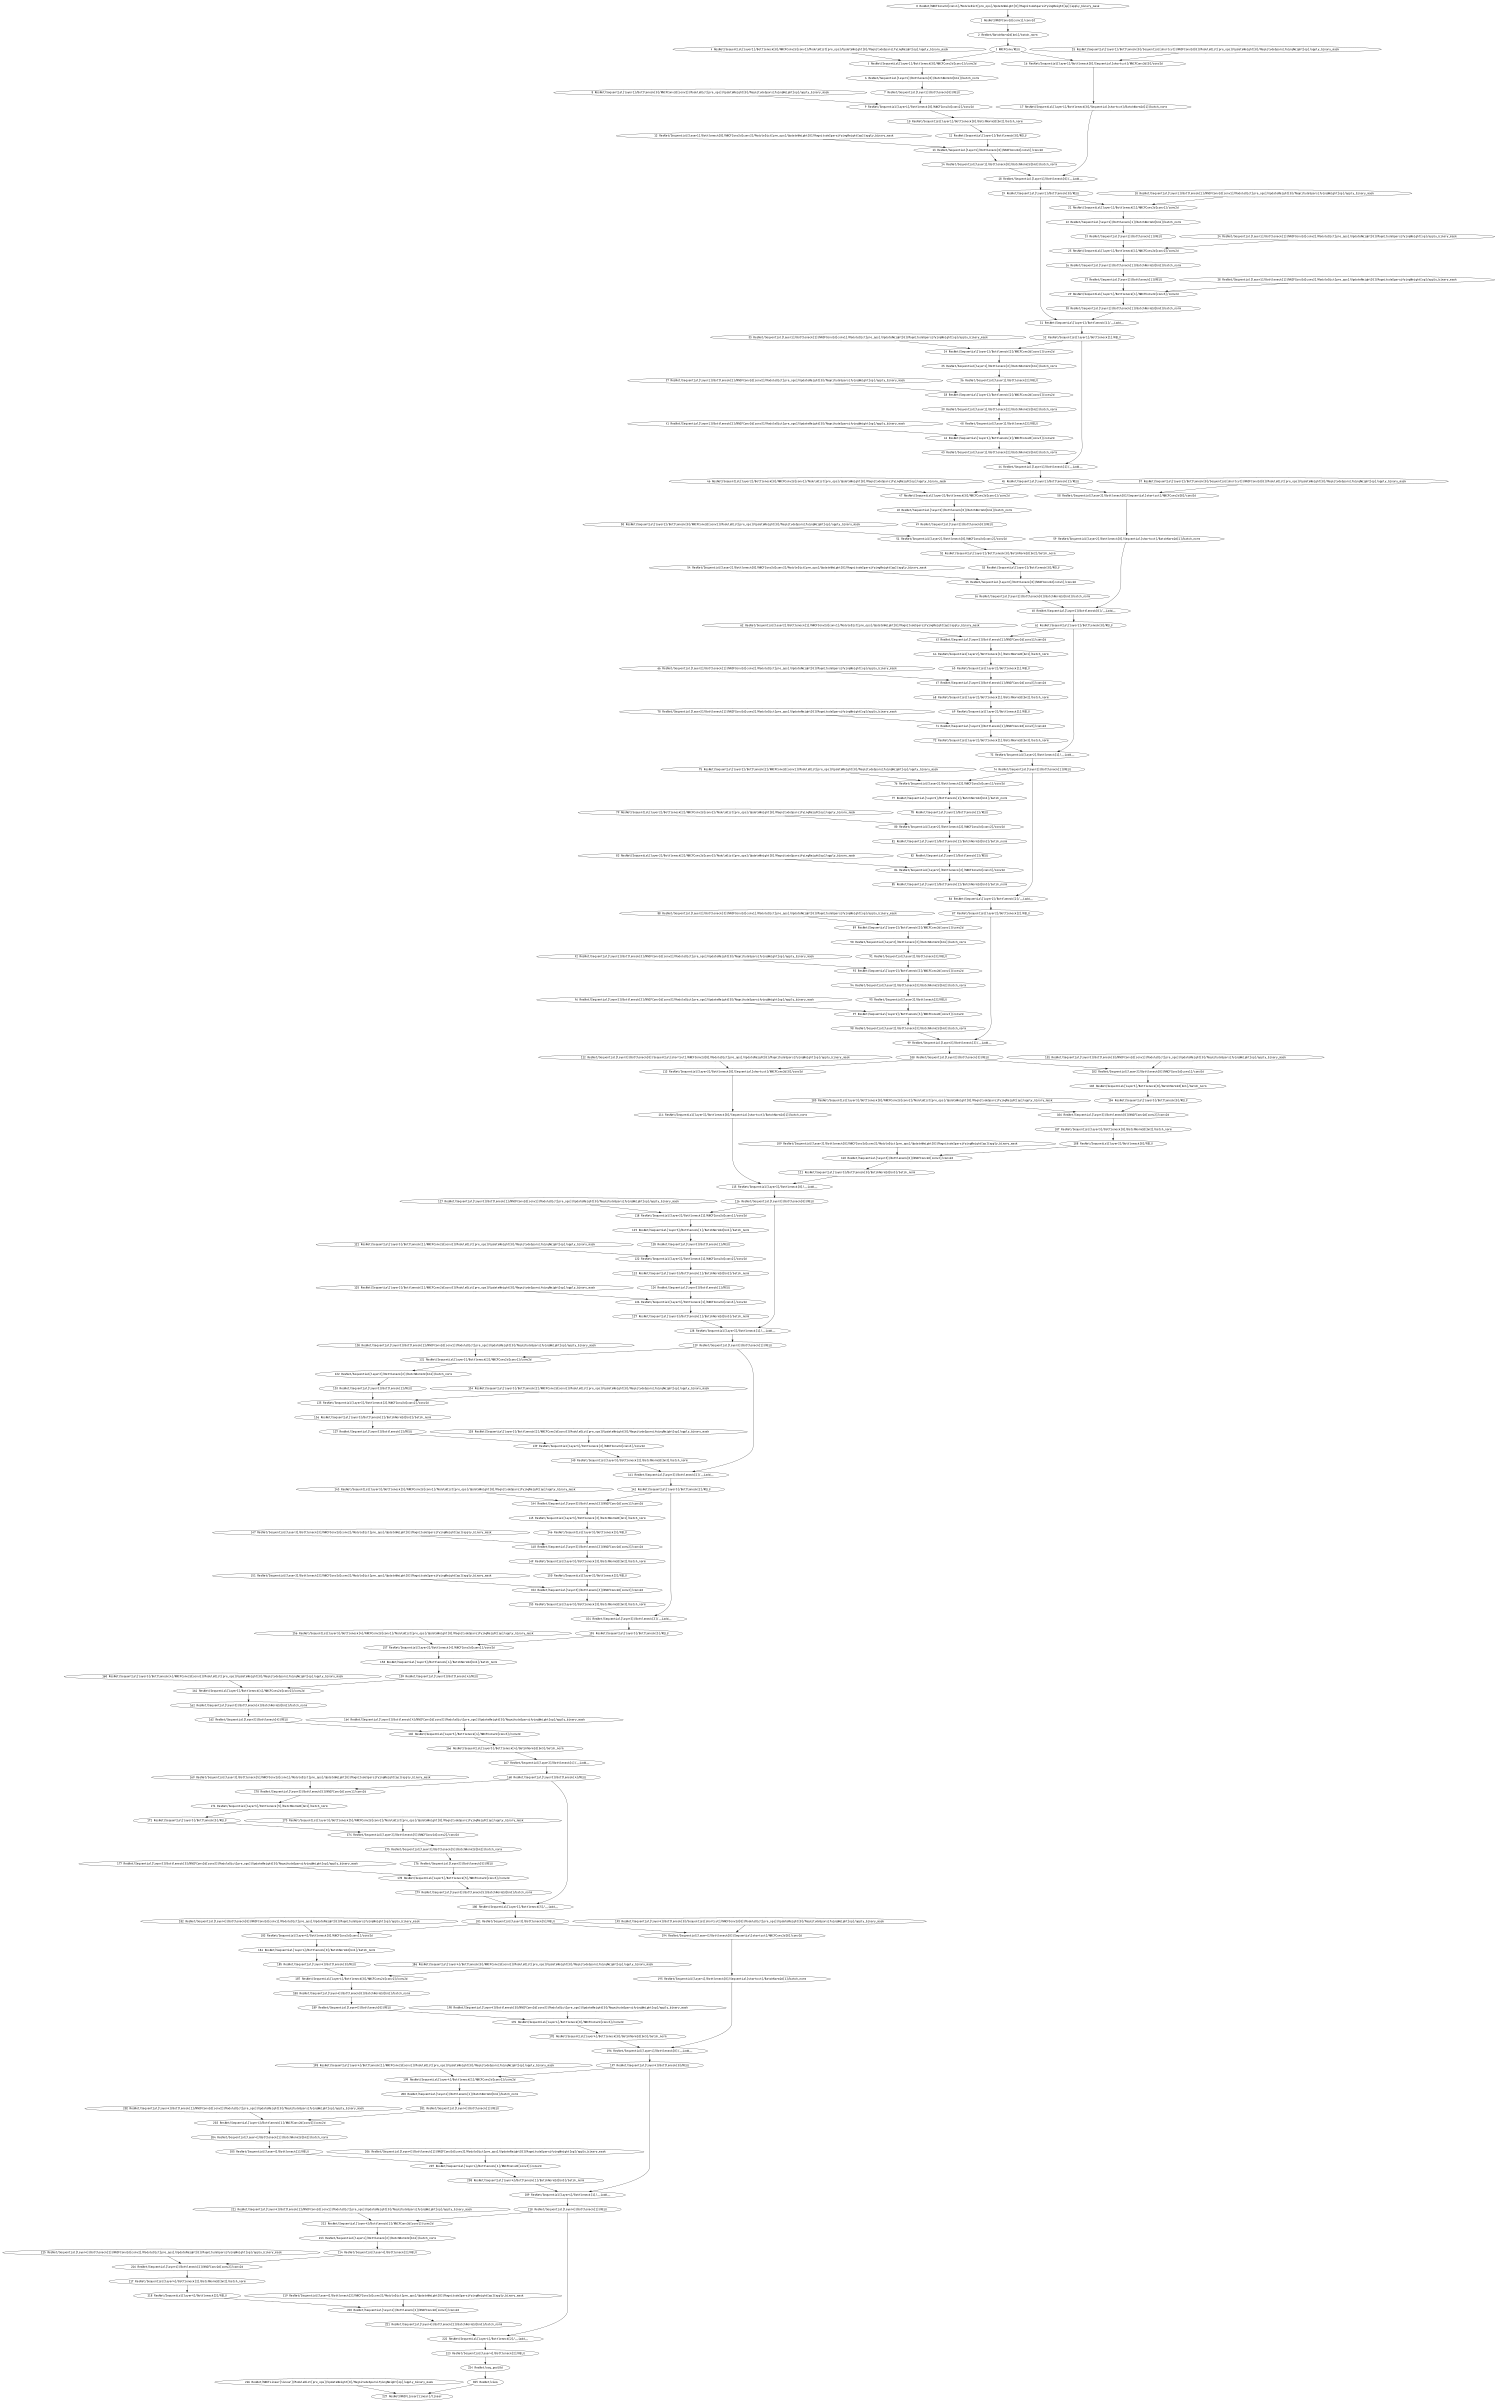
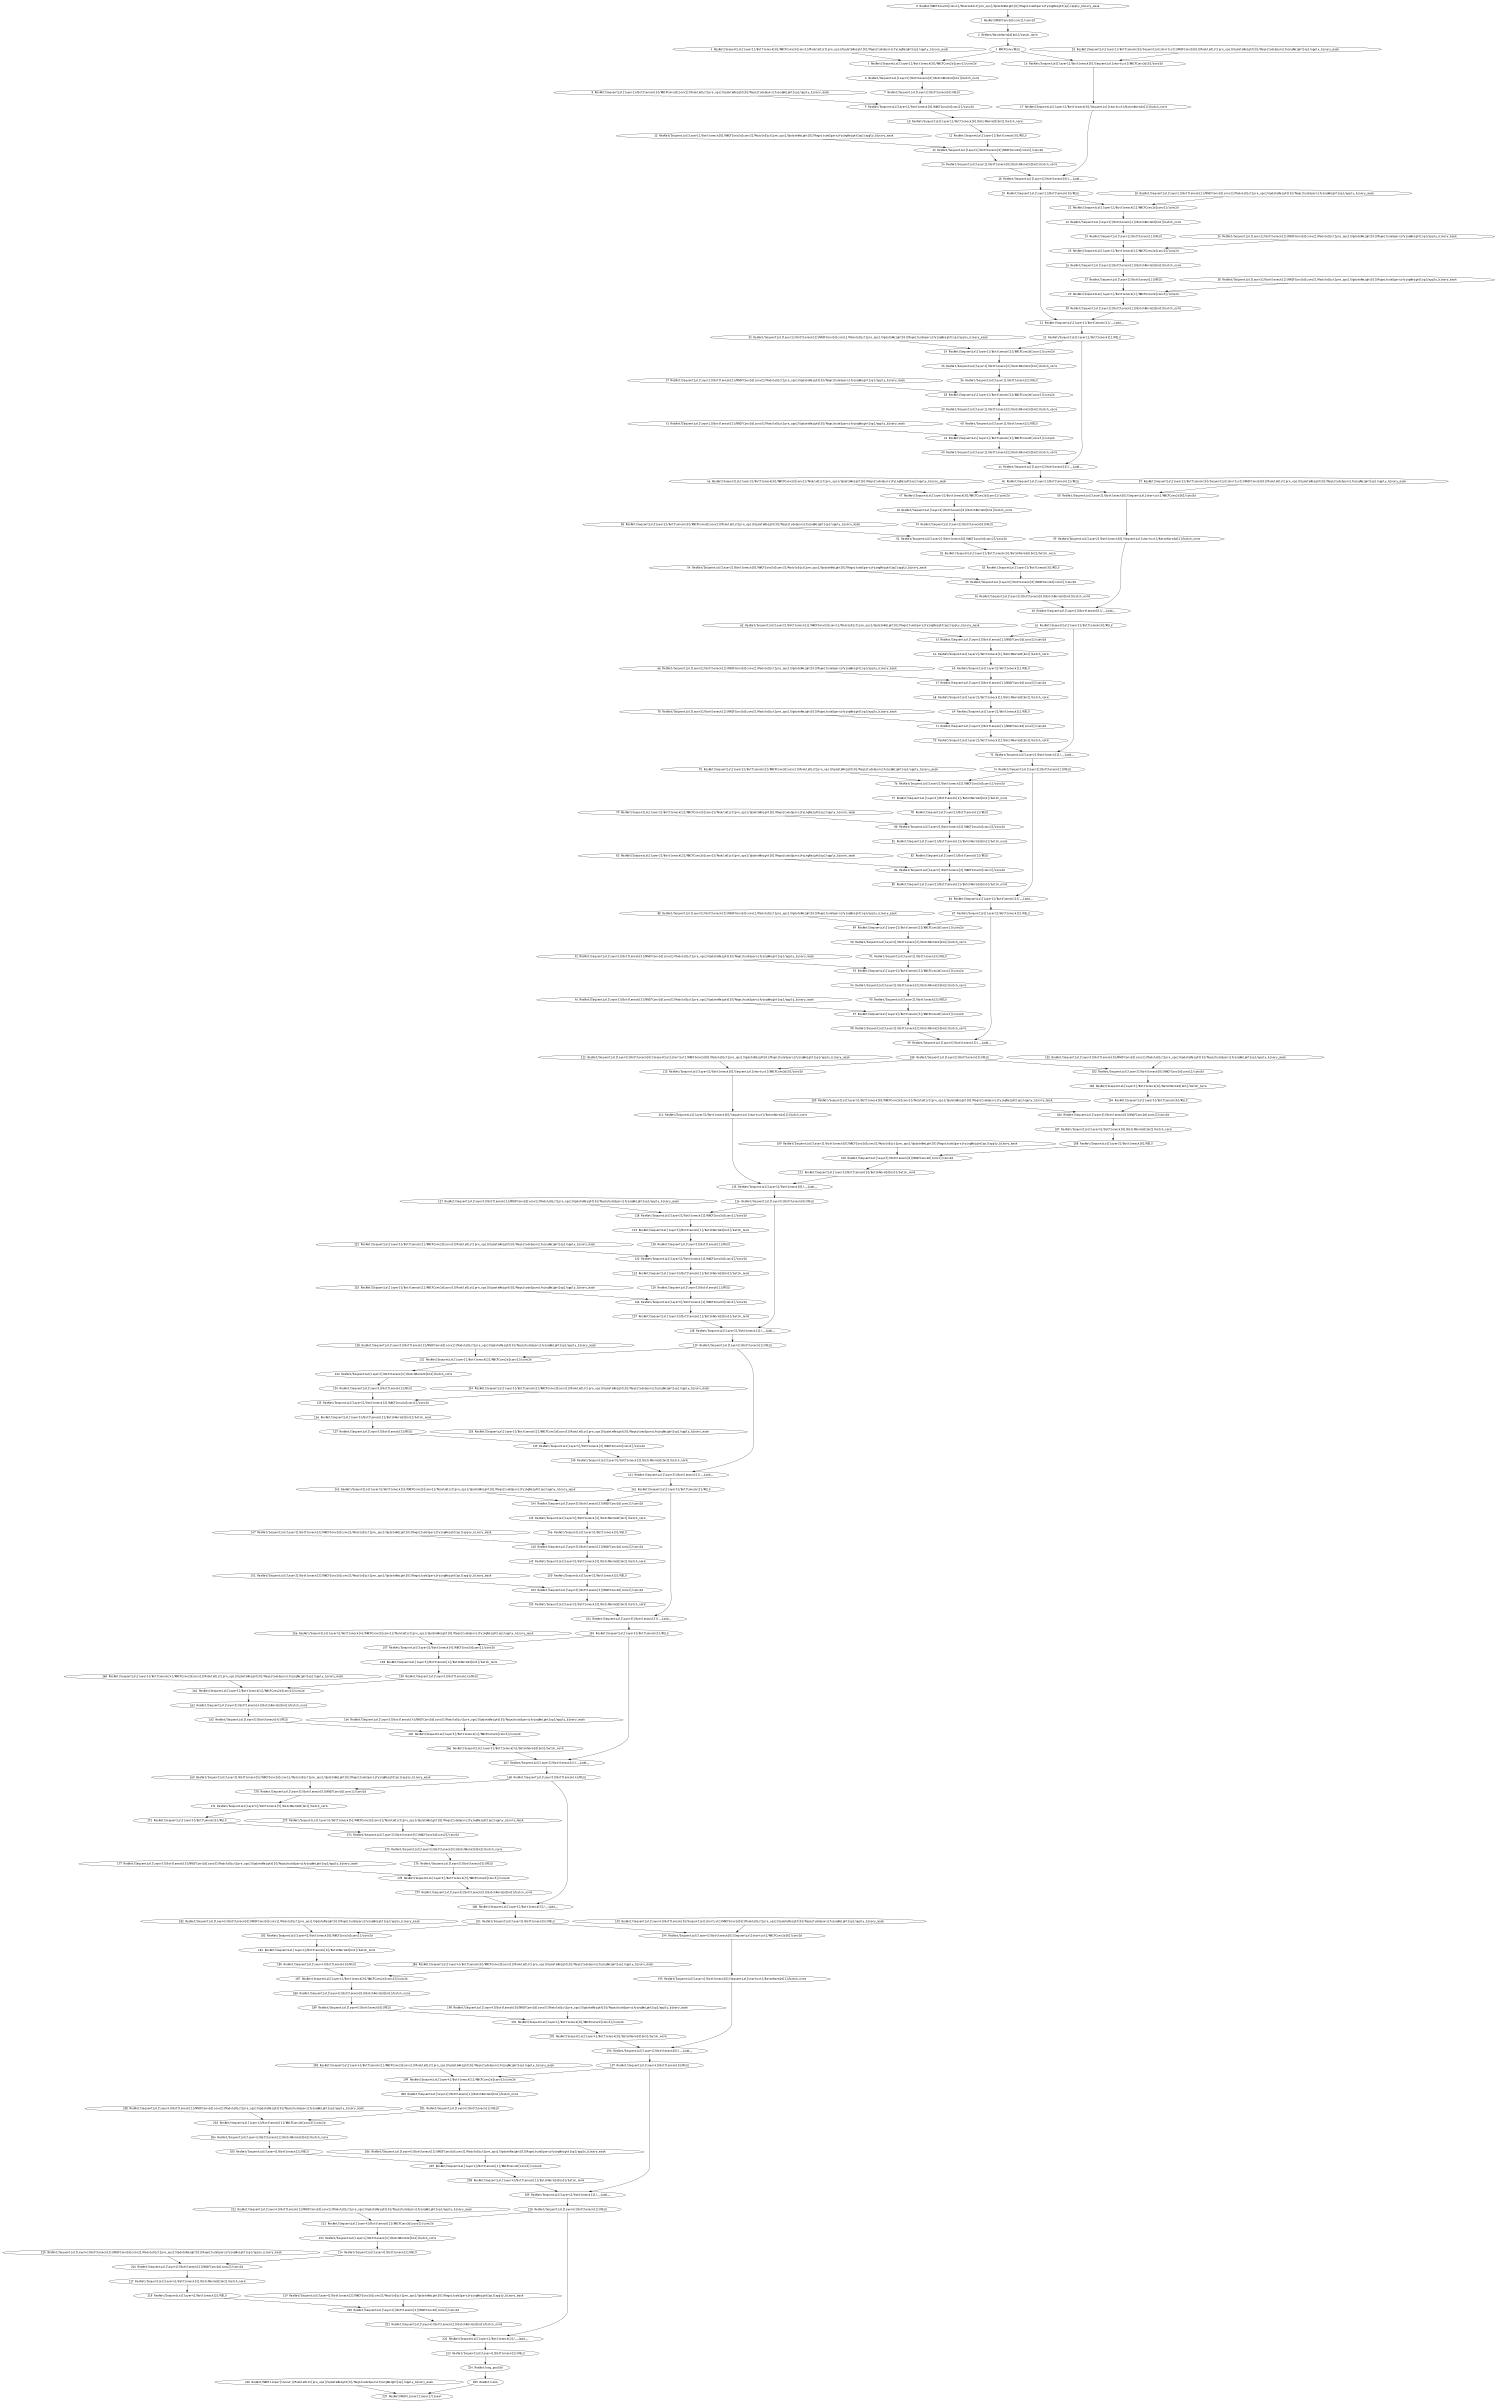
edge "60 ResNet/Sequential[layer2]/Bottleneck[0]/__iadd__" -> "61 ResNet/Sequential[layer2]/Bottleneck[0]/RELU": removed
edge "99 ResNet/Sequential[layer2]/Bottleneck[3]/__iadd__" -> "100 ResNet/Sequential[layer2]/Bottleneck[3]/RELU": removed
edge "155 ResNet/Sequential[layer3]/Bottleneck[3]/RELU" -> "167 ResNet/Sequential[layer3]/Bottleneck[4]/__iadd__": added
